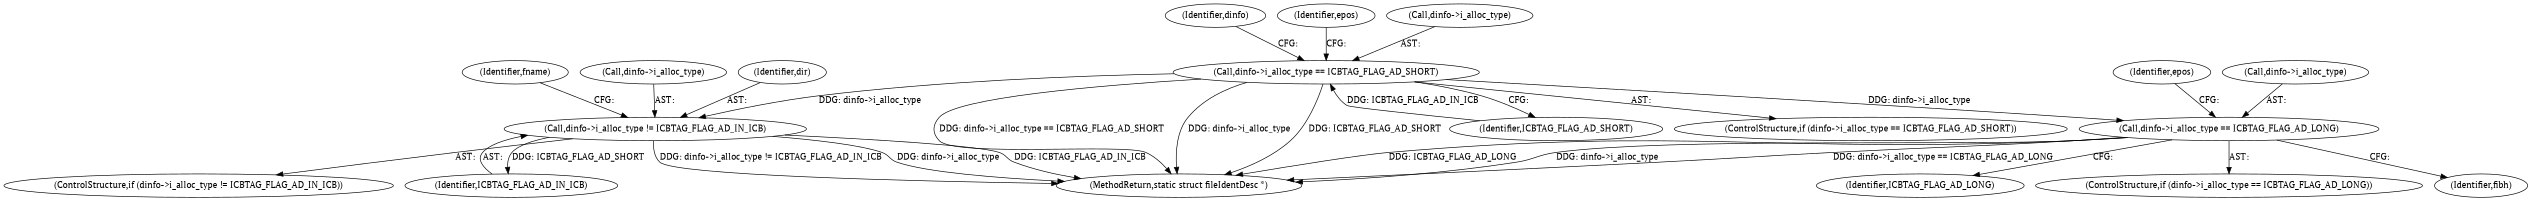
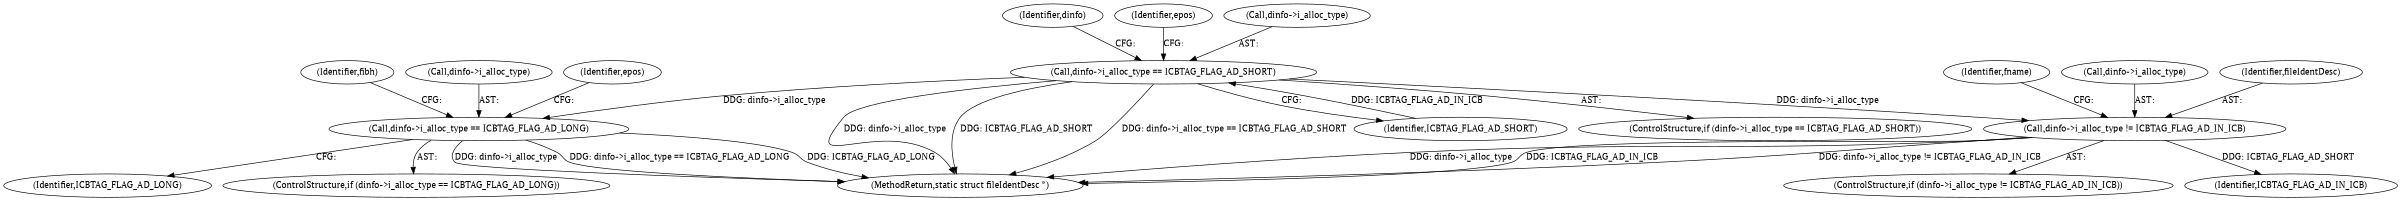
node "(Identifier,dir)": label "(Identifier,dir)" -> "(Identifier,fileIdentDesc)"
edge "(Identifier,ICBTAG_FLAG_AD_IN_ICB)" -> "(Call,dinfo->i_alloc_type != ICBTAG_FLAG_AD_IN_ICB)": removed, label "AST:"
edge "(Call,dinfo->i_alloc_type == ICBTAG_FLAG_AD_LONG)" -> "(Identifier,fibh)": reversed
